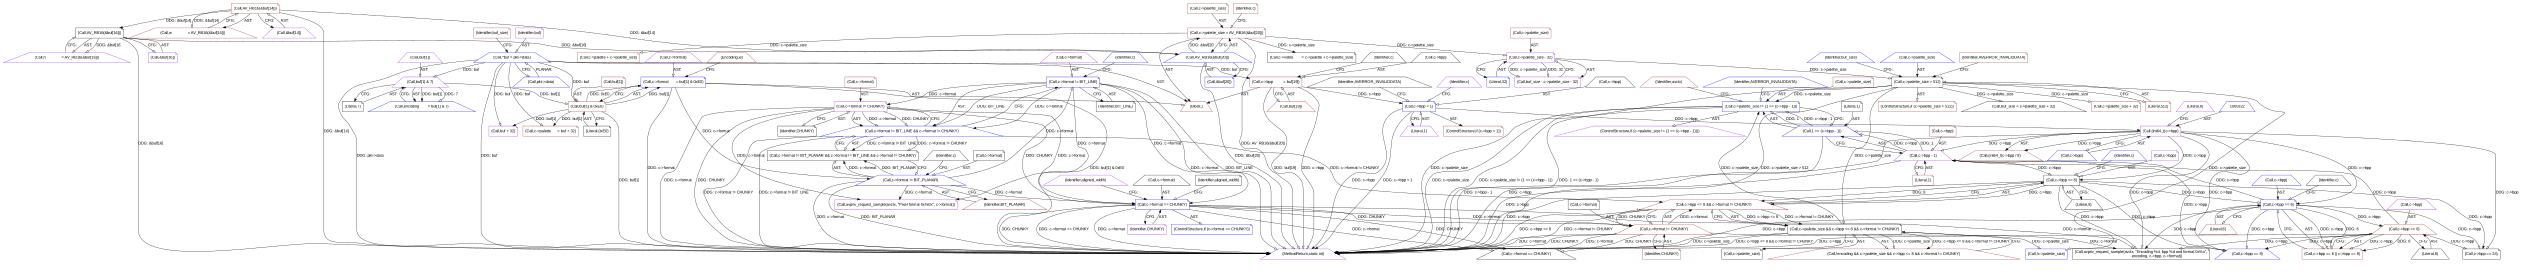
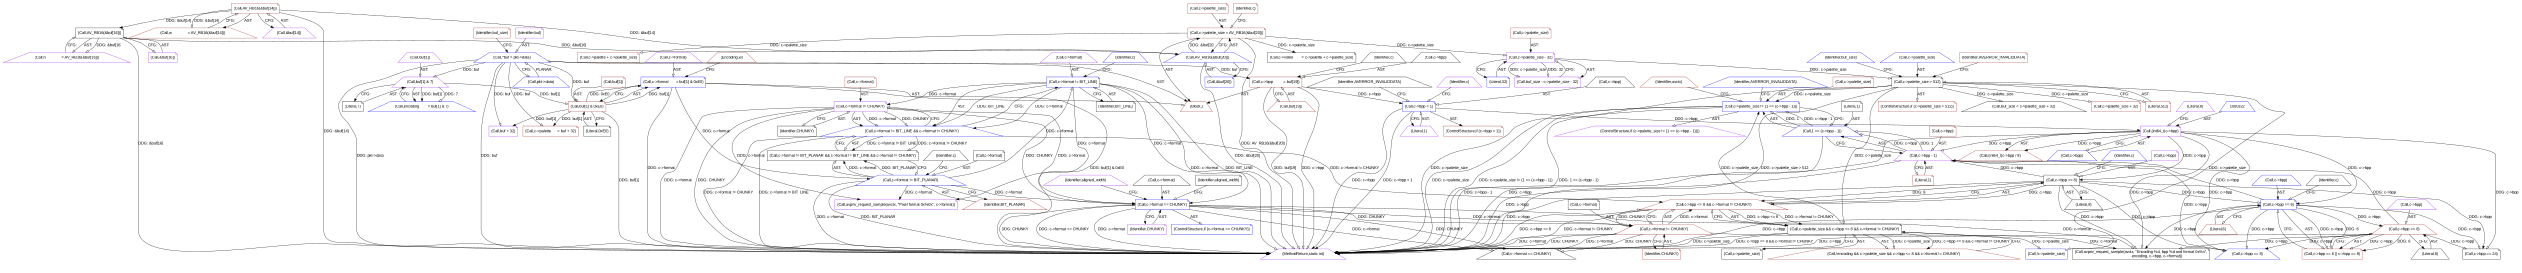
edge "(Call,c->bpp - 1)" -> "(Call,c->bpp <= 8)": reversed
